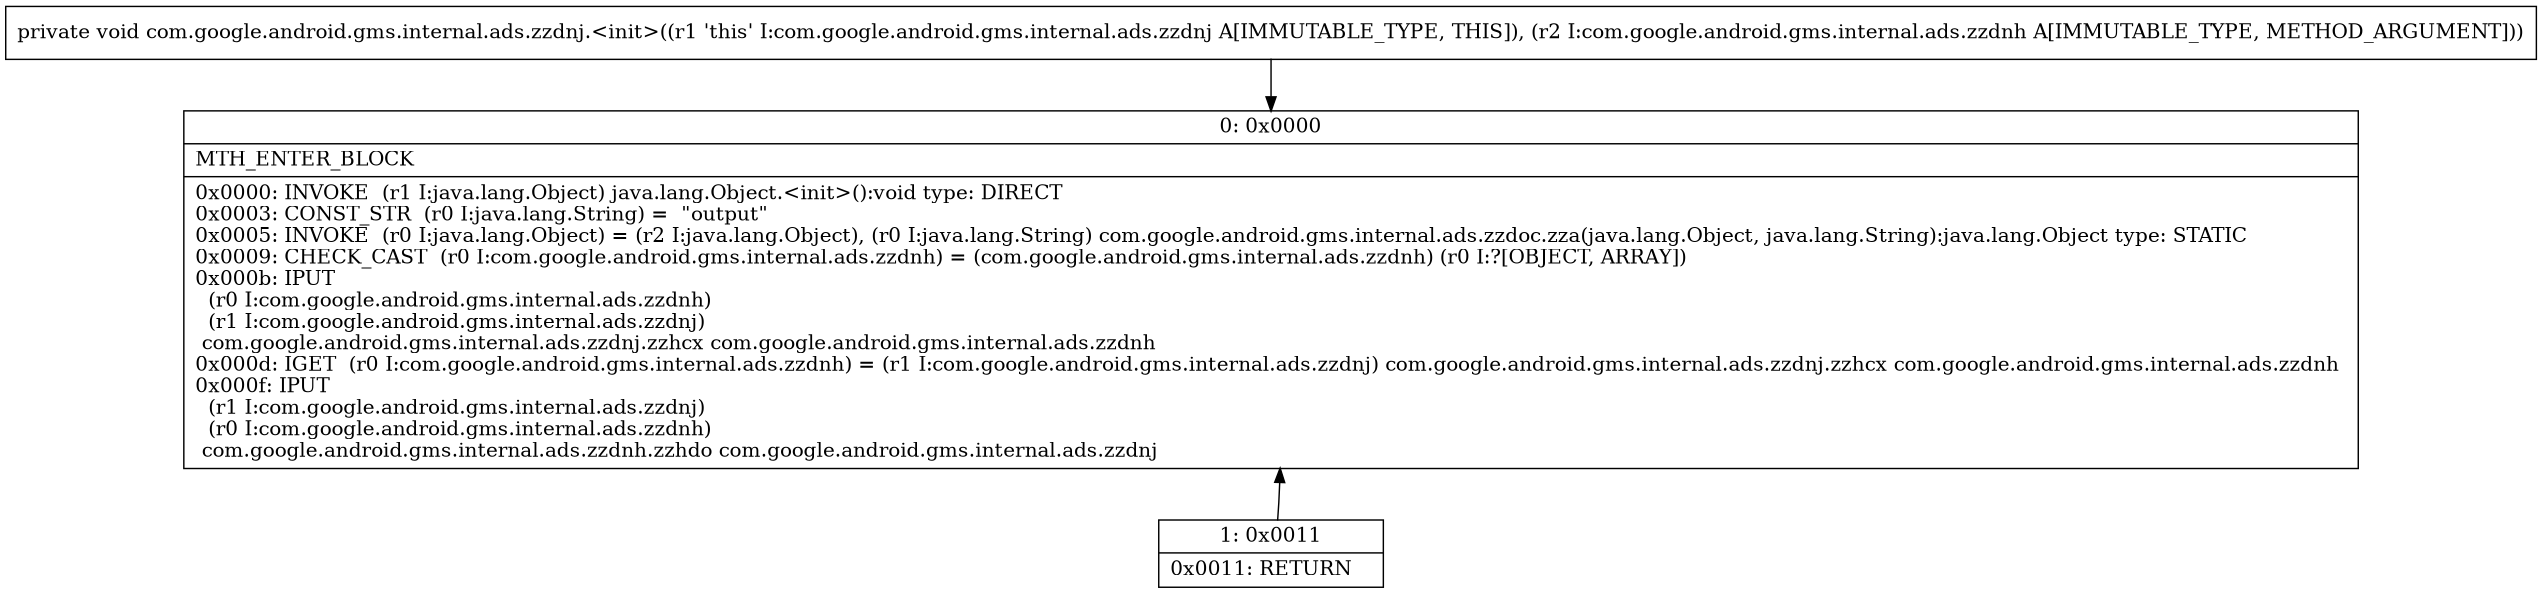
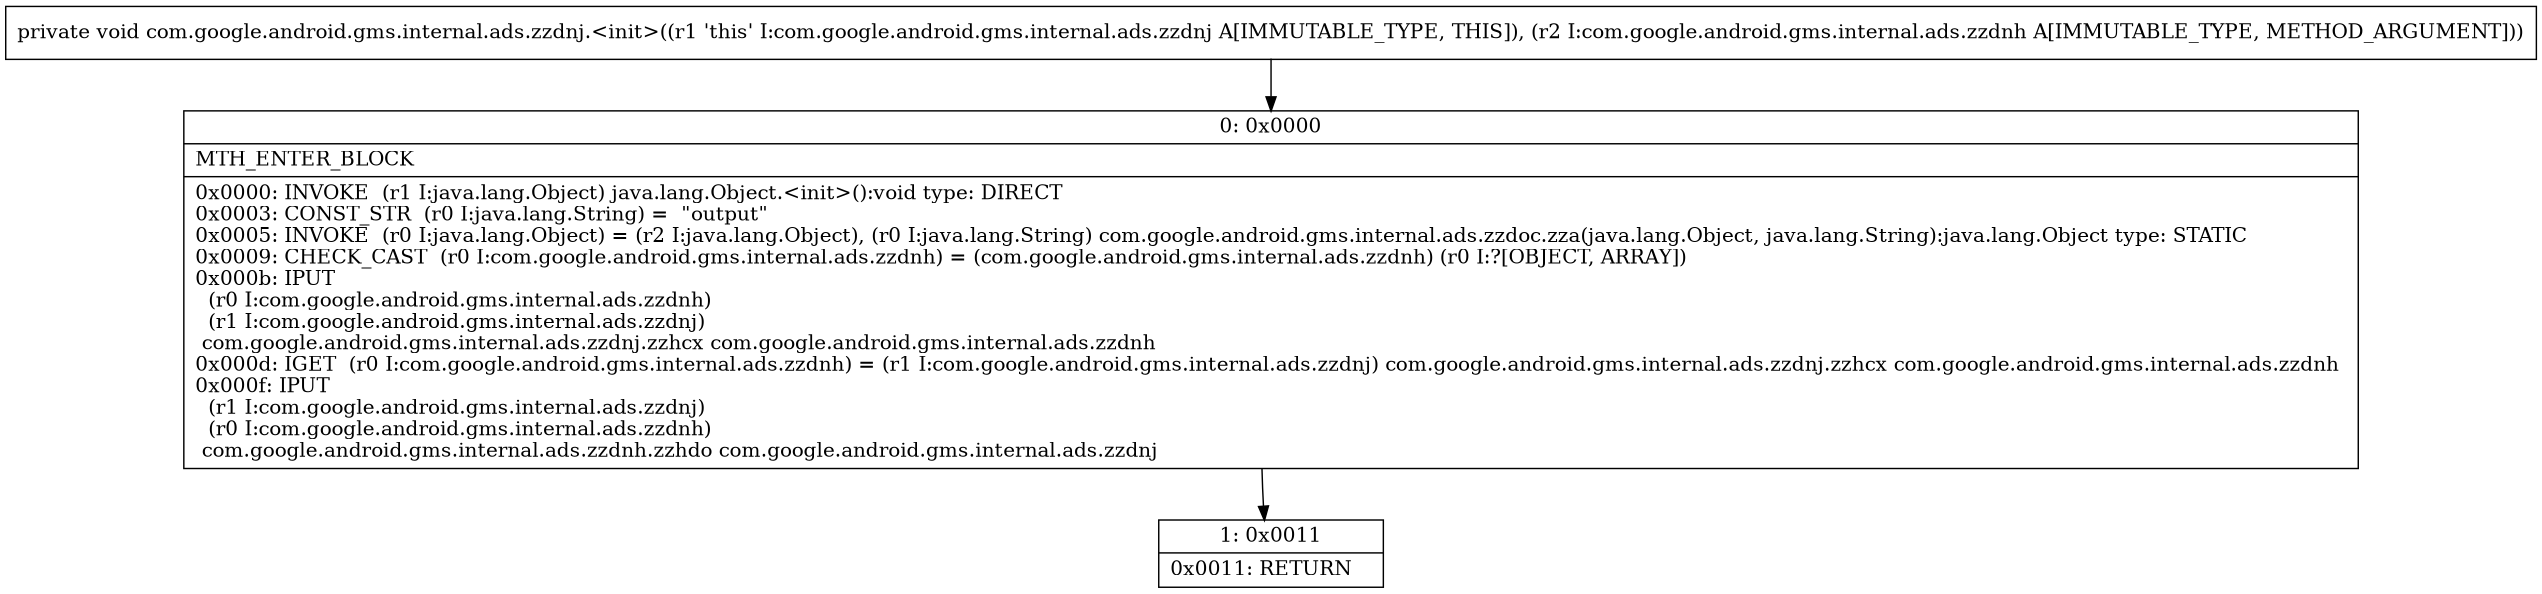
edge "1: 0x0011" -> "0: 0x0000": reversed
